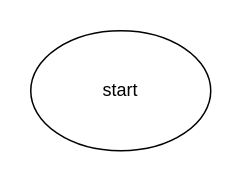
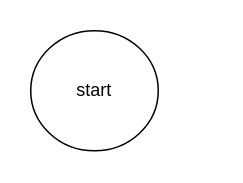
node "start": size 180x120 -> 128x120
